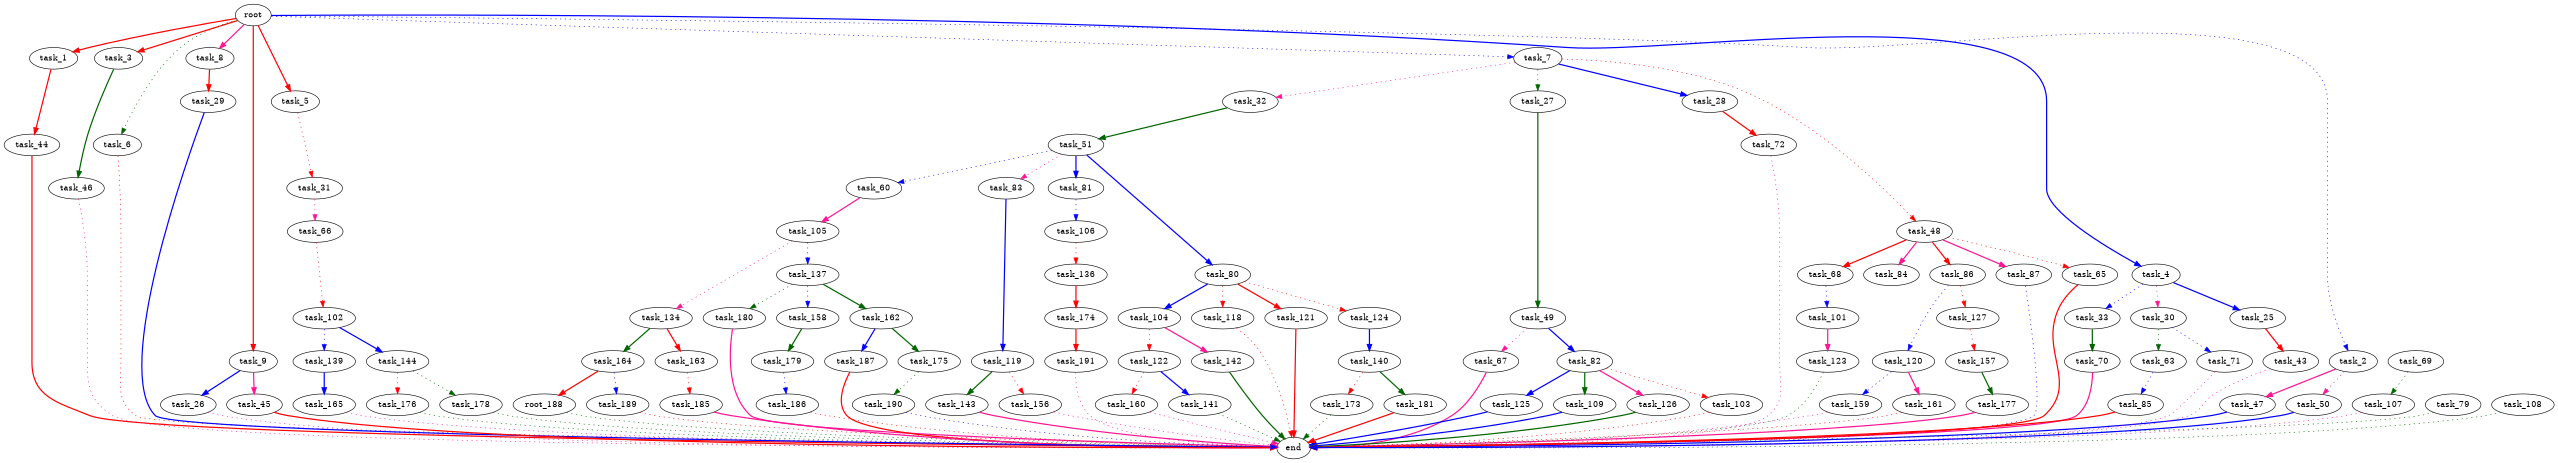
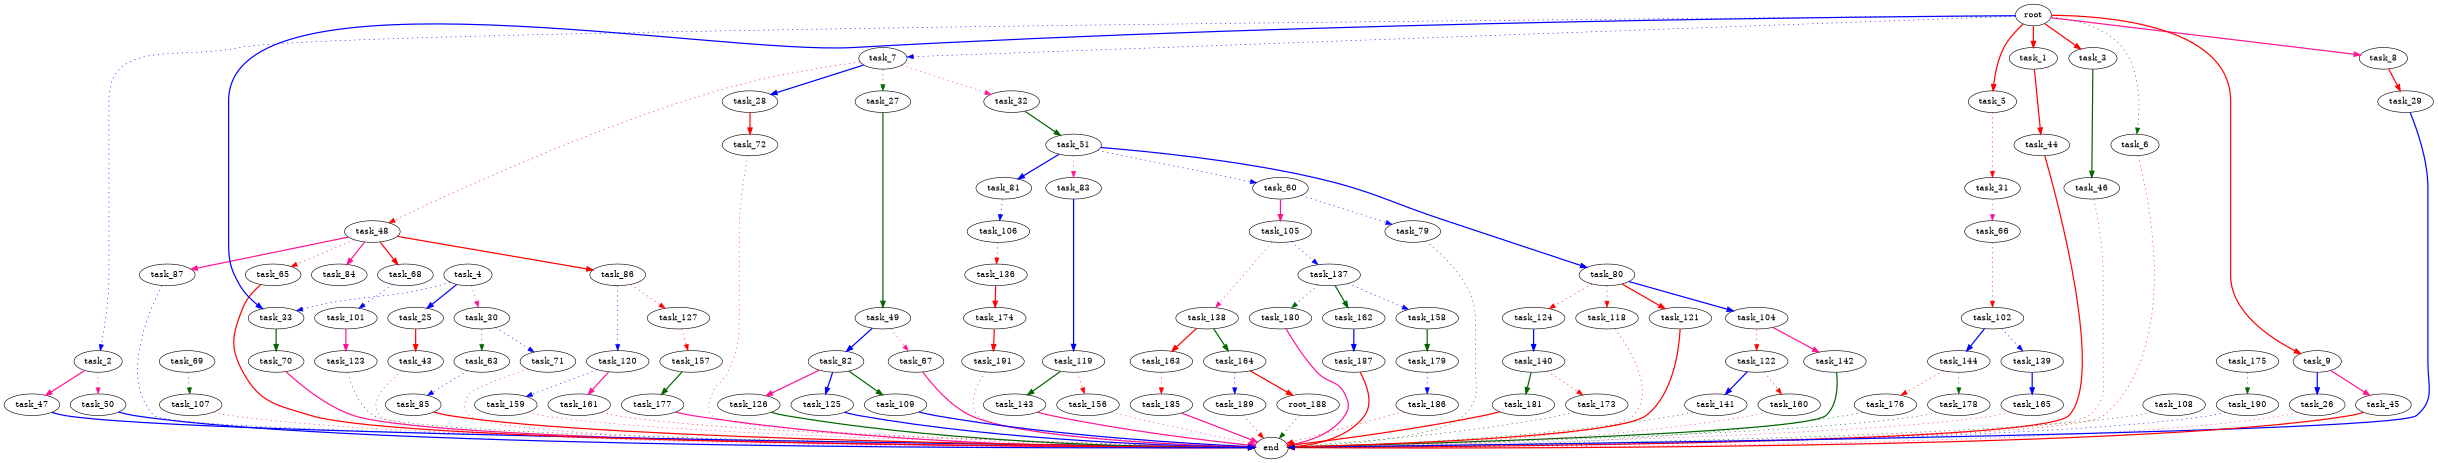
edge "root" -> "task_4": now "root" -> "task_33"
edge "task_60" -> "task_79": added
node "task_134": label "task_134" -> "task_138"
edge "task_162" -> "task_175": removed
node "task_103": removed
